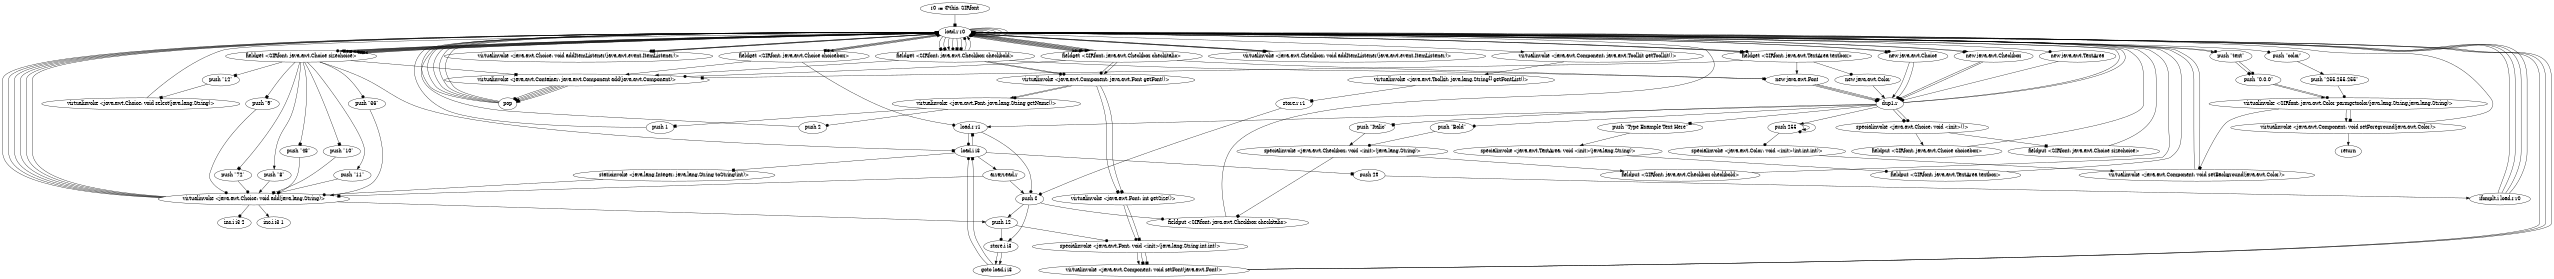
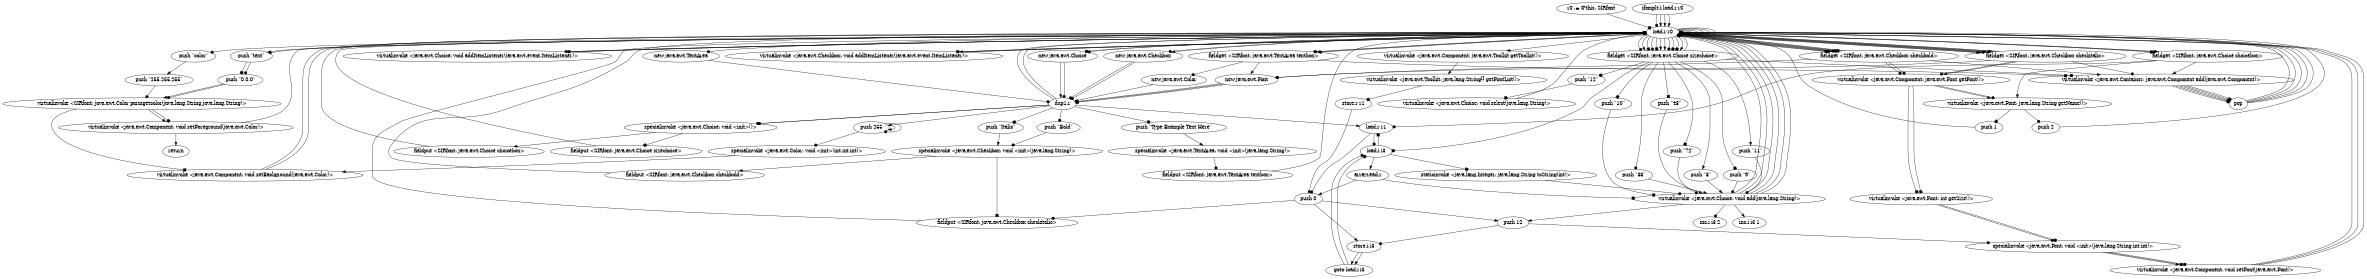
edge "fieldget <SIRfont: java.awt.Choice choicebox>" -> "load.r r0": now "fieldget <SIRfont: java.awt.Choice choicebox>" -> "virtualinvoke <java.awt.Font: java.lang.String getName()>"
node "push 29": removed
